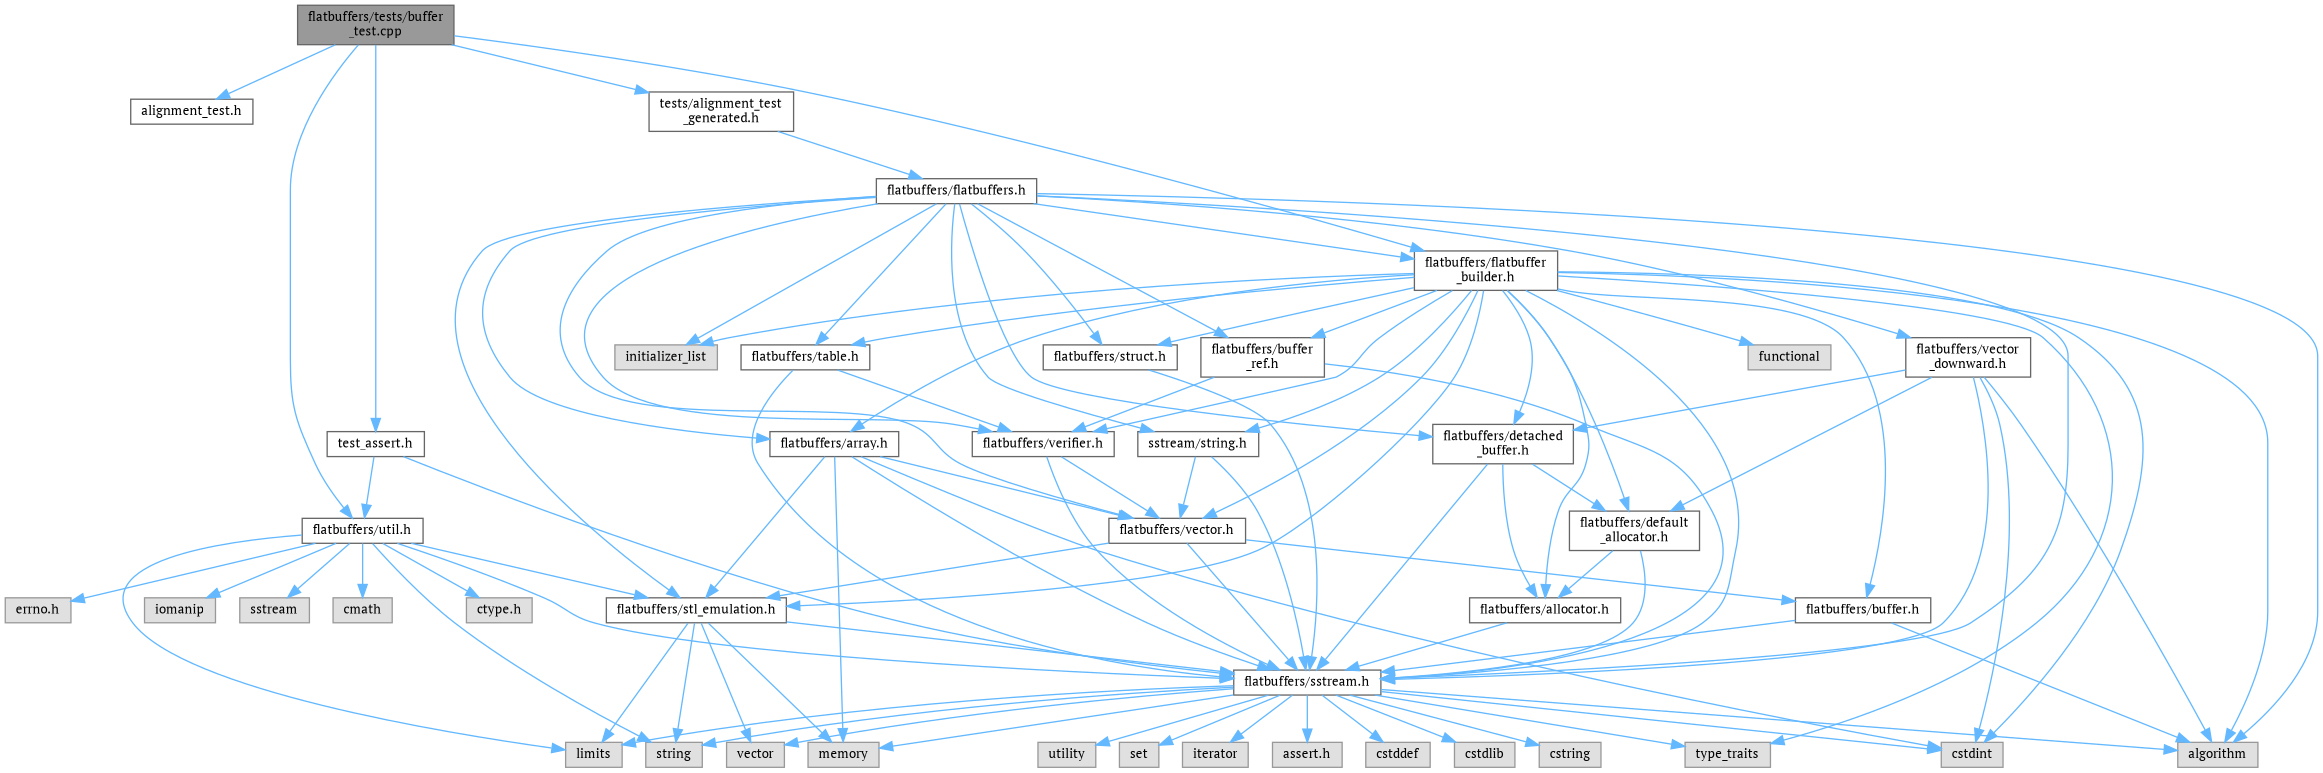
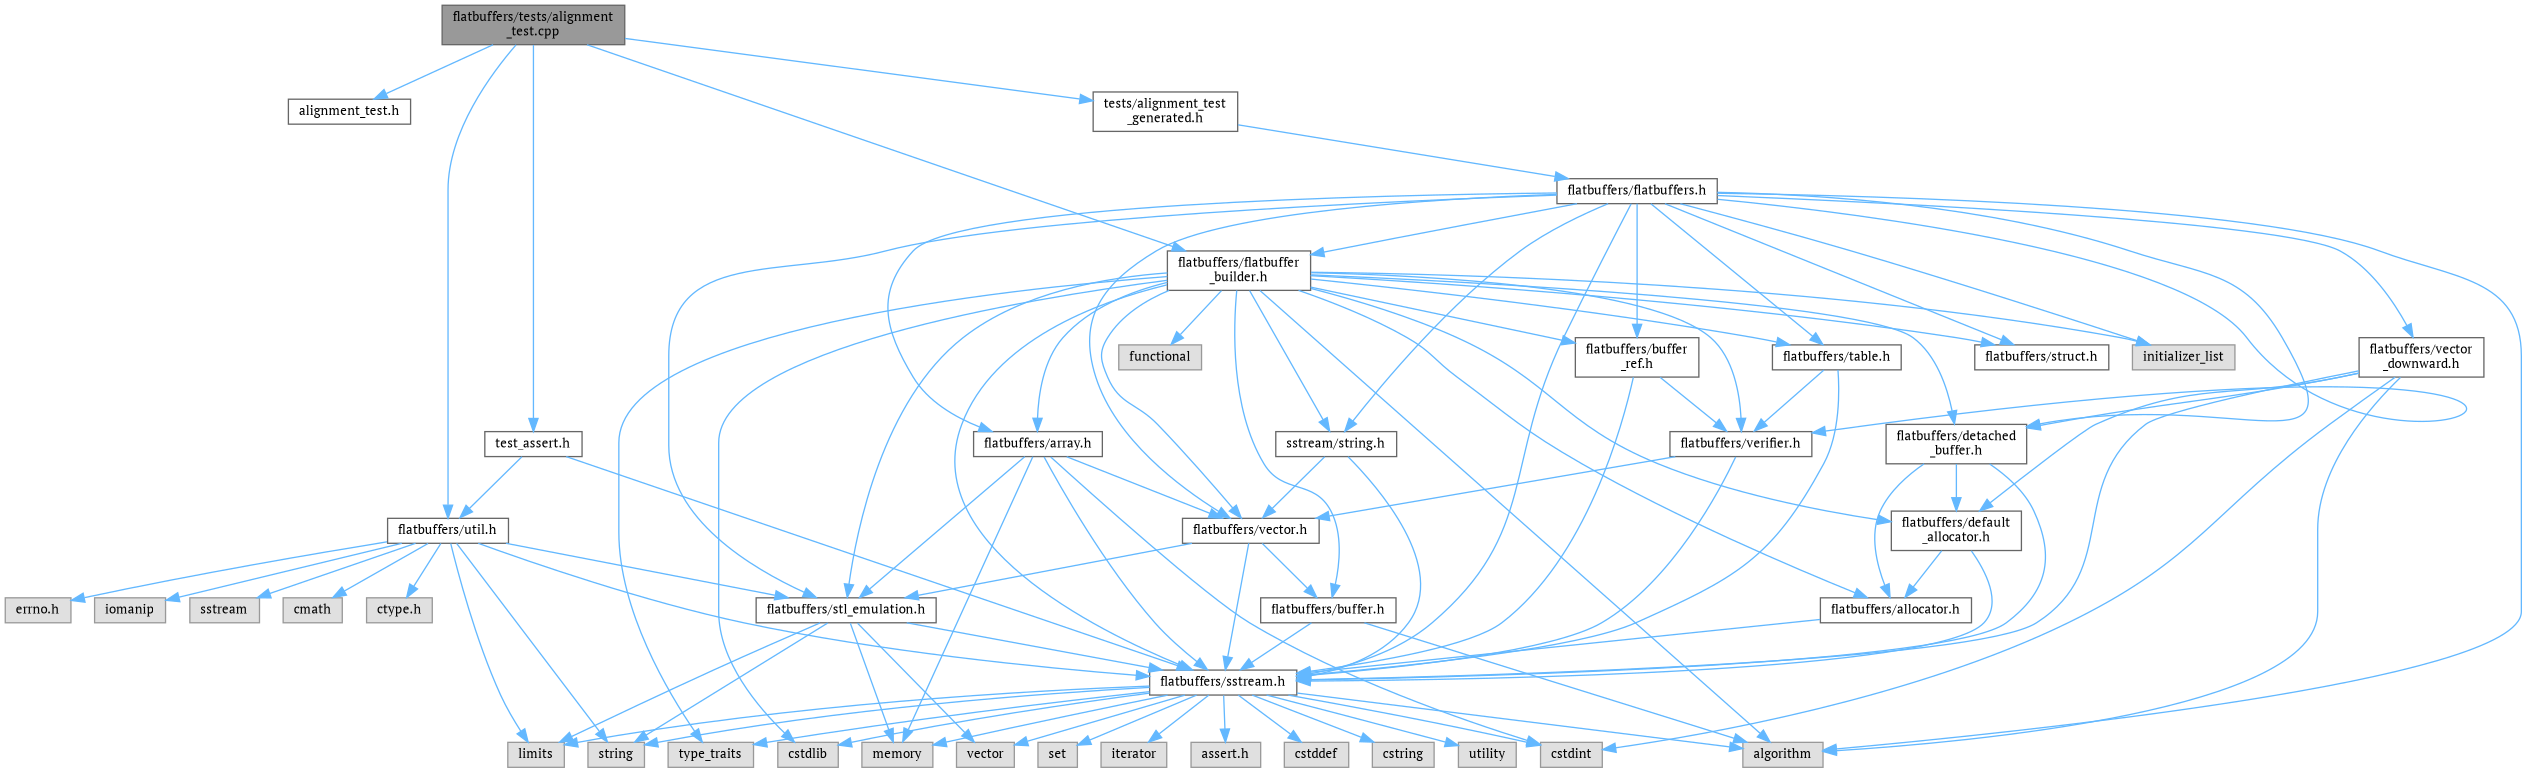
node "flatbuffers/tests/buffer _test.cpp": label "flatbuffers/tests/buffer _test.cpp" -> "flatbuffers/tests/alignment _test.cpp"
edge "flatbuffers/flatbuffer _builder.h" -> "cstdint": now "flatbuffers/flatbuffer _builder.h" -> "cstdlib"
edge "flatbuffers/struct.h" -> "flatbuffers/sstream.h": removed
